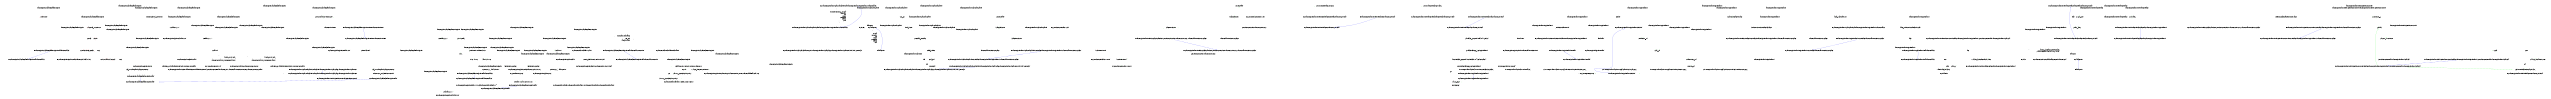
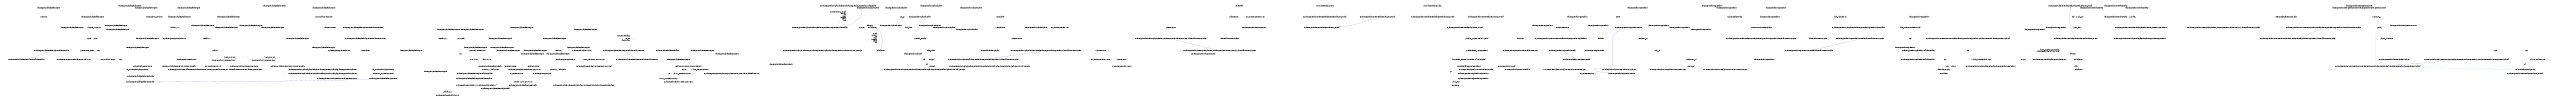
node "o.Quantity": added
